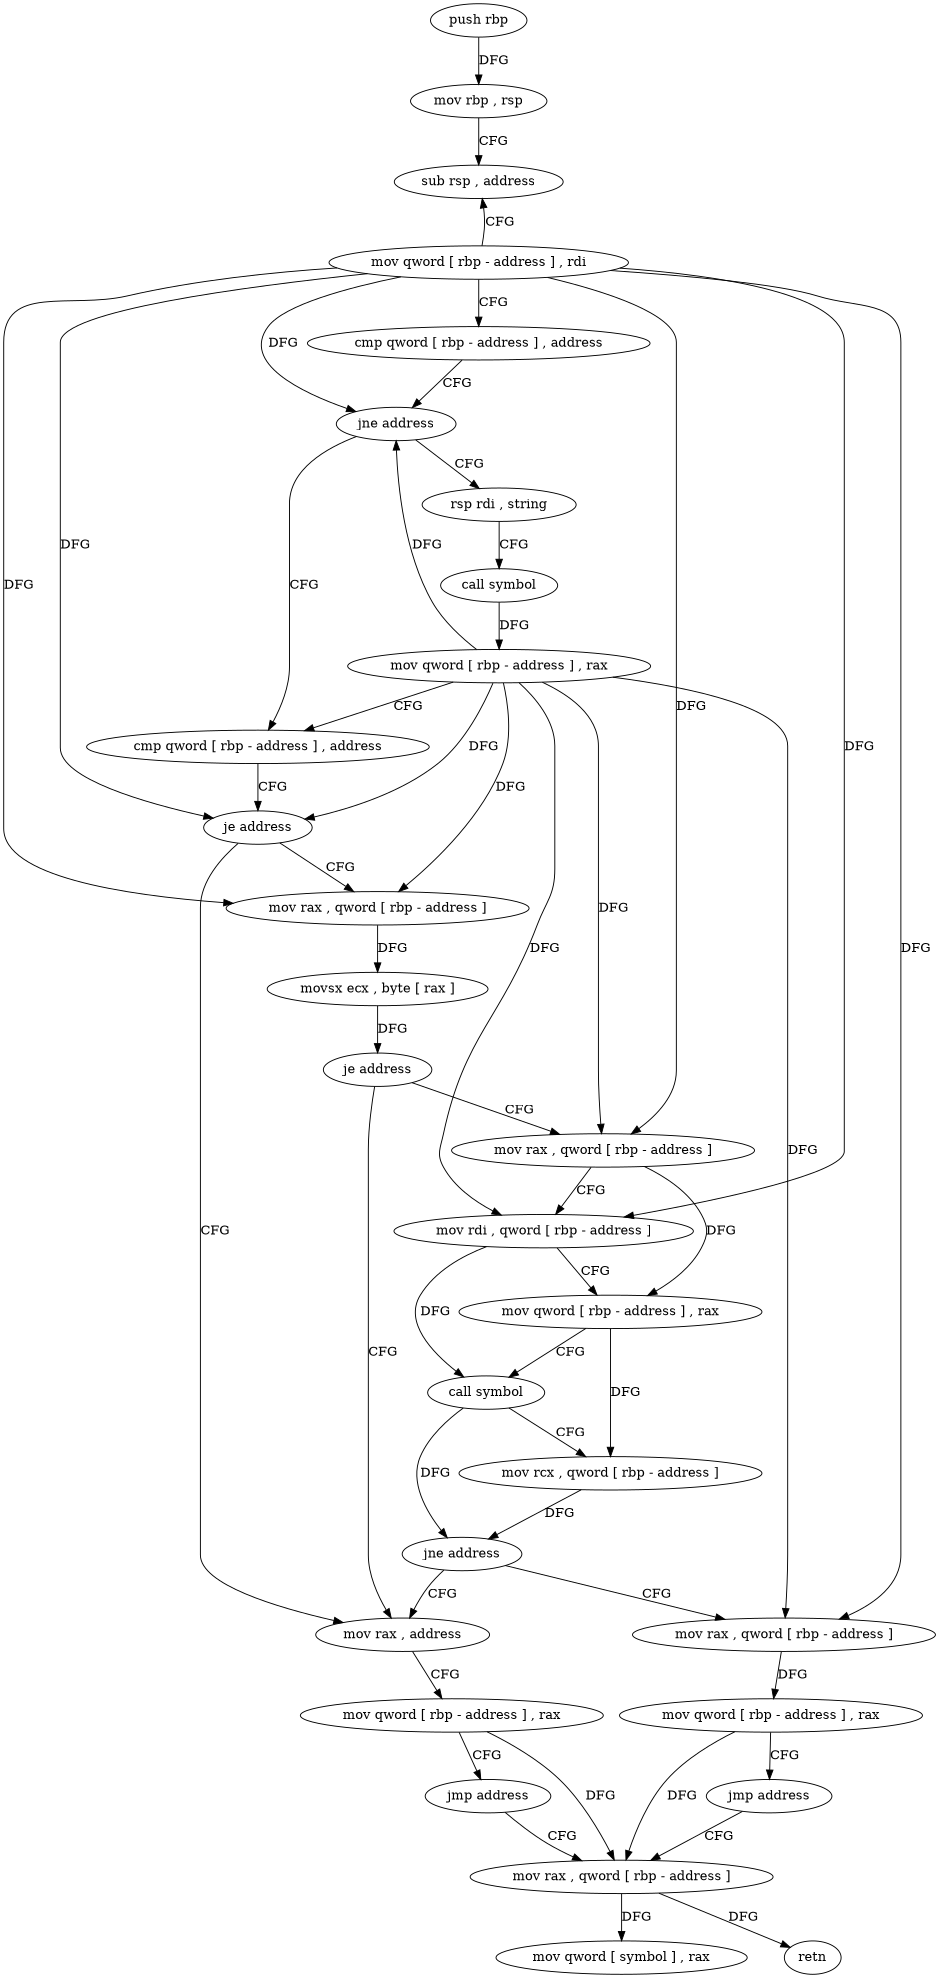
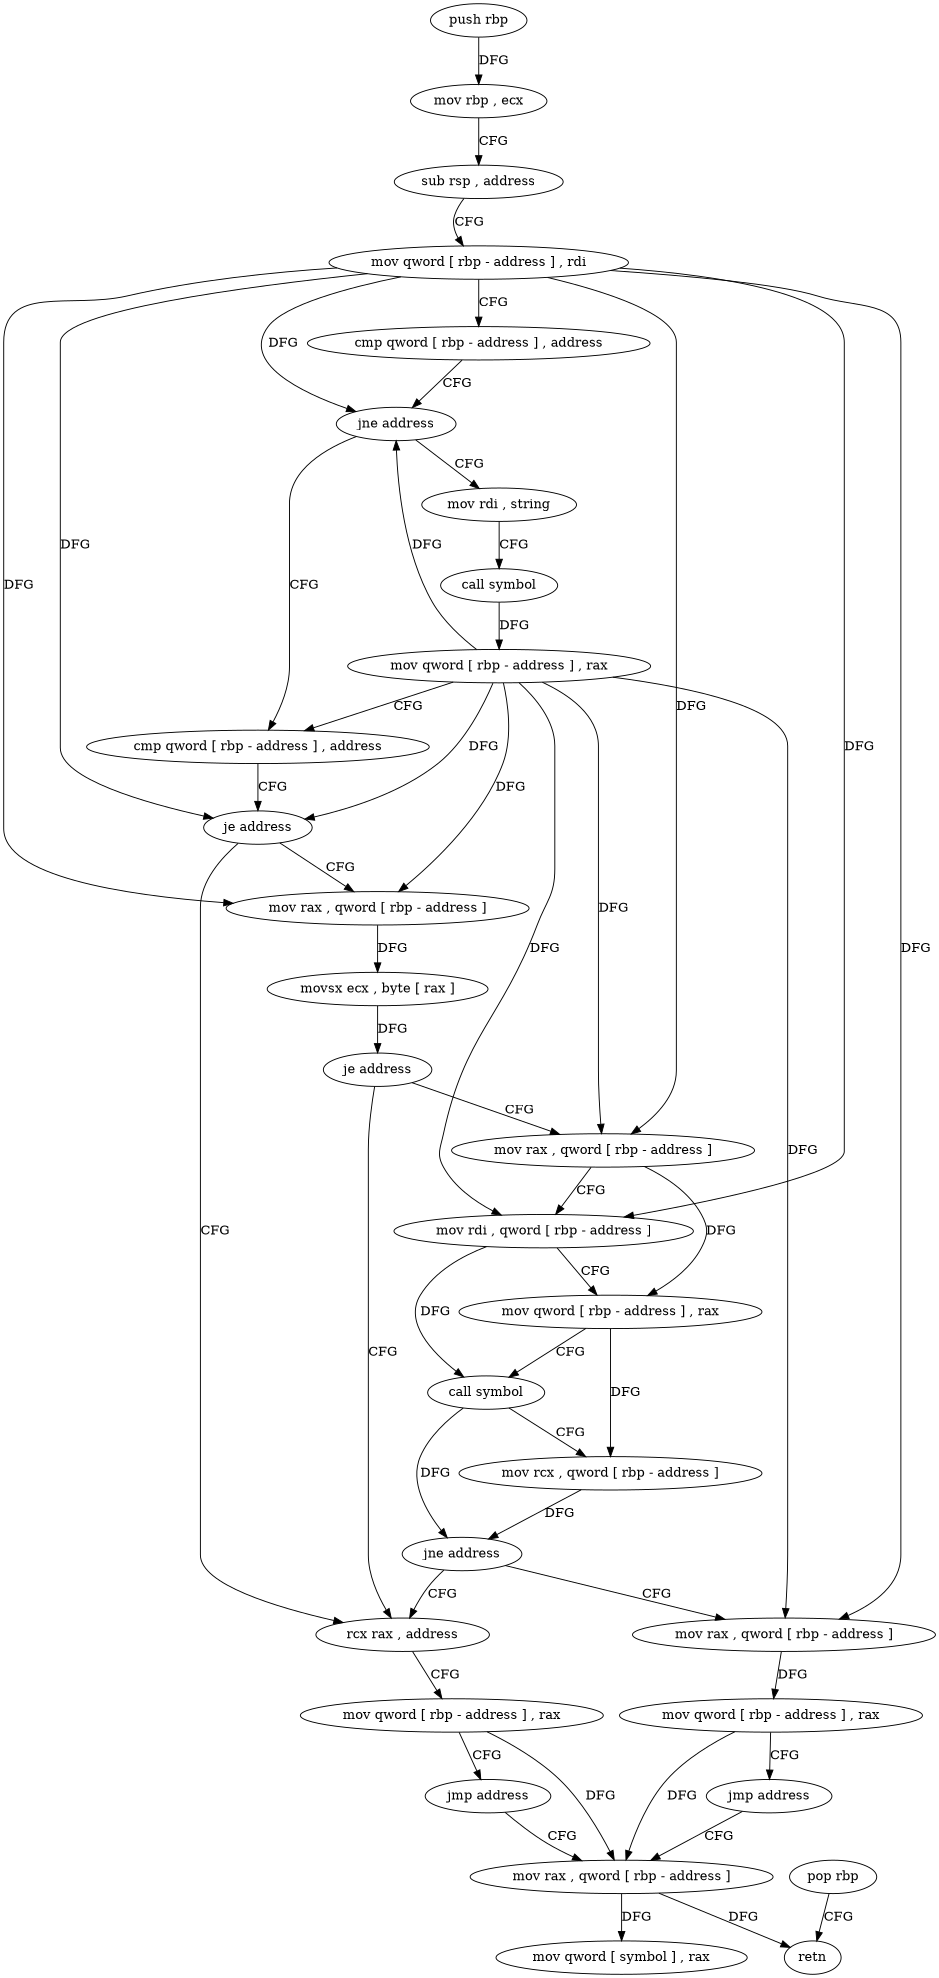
node "mov rbp , rsp": label "mov rbp , rsp" -> "mov rbp , ecx"
edge "mov qword [ rbp - address ] , rdi" -> "sub rsp , address": reversed
node "rsp rdi , string": label "rsp rdi , string" -> "mov rdi , string"
node "mov rax , address": label "mov rax , address" -> "rcx rax , address"
node "pop rbp": added
